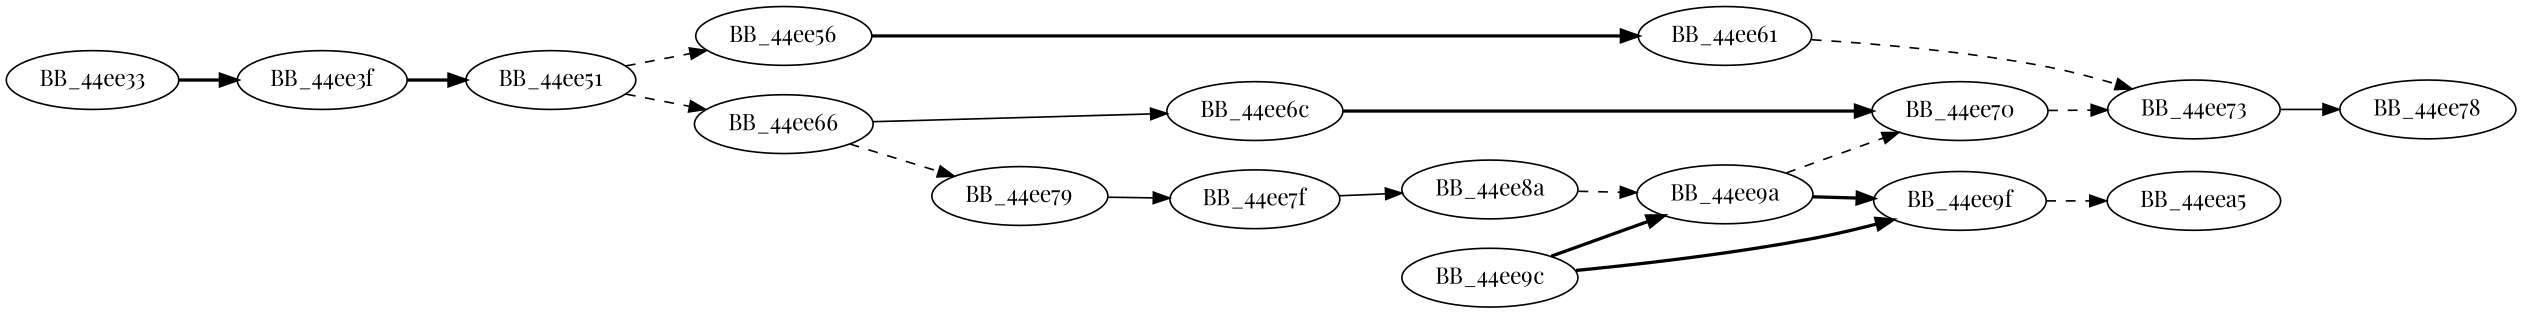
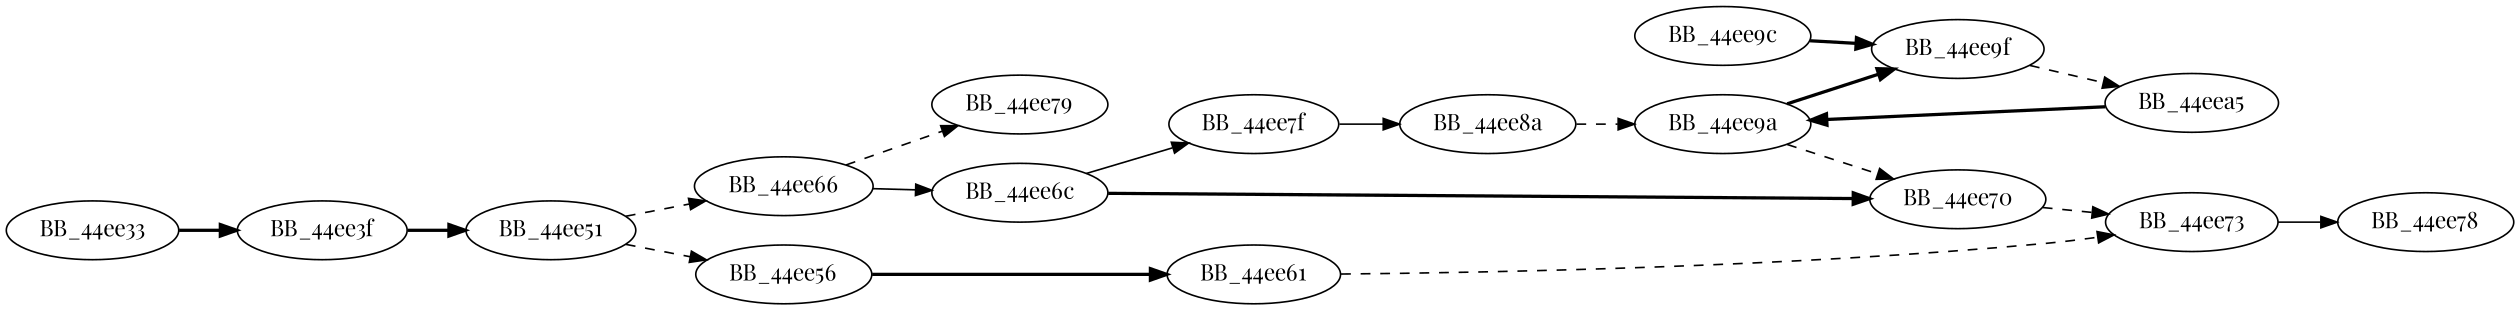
edge "BB_44ee79" -> "BB_44ee7f": now "BB_44ee6c" -> "BB_44ee7f"
edge "BB_44ee9c" -> "BB_44ee9a": now "BB_44eea5" -> "BB_44ee9a"
